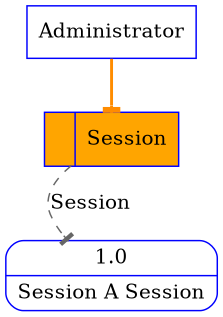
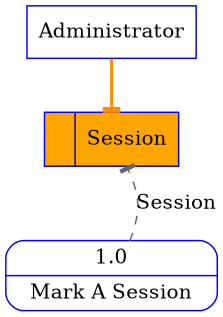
edge "Session" -> "1.0": reversed
node "1.0": text "Session A Session" -> "Mark A Session"
